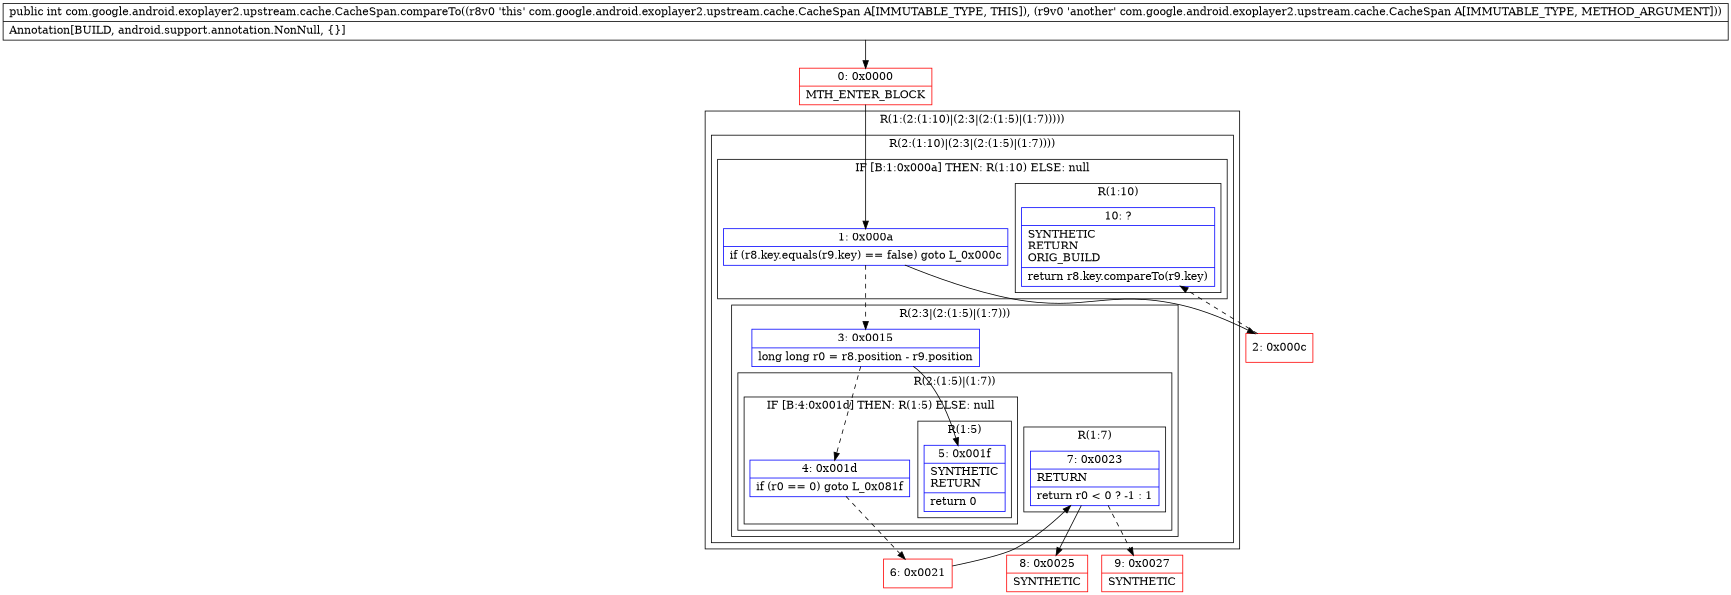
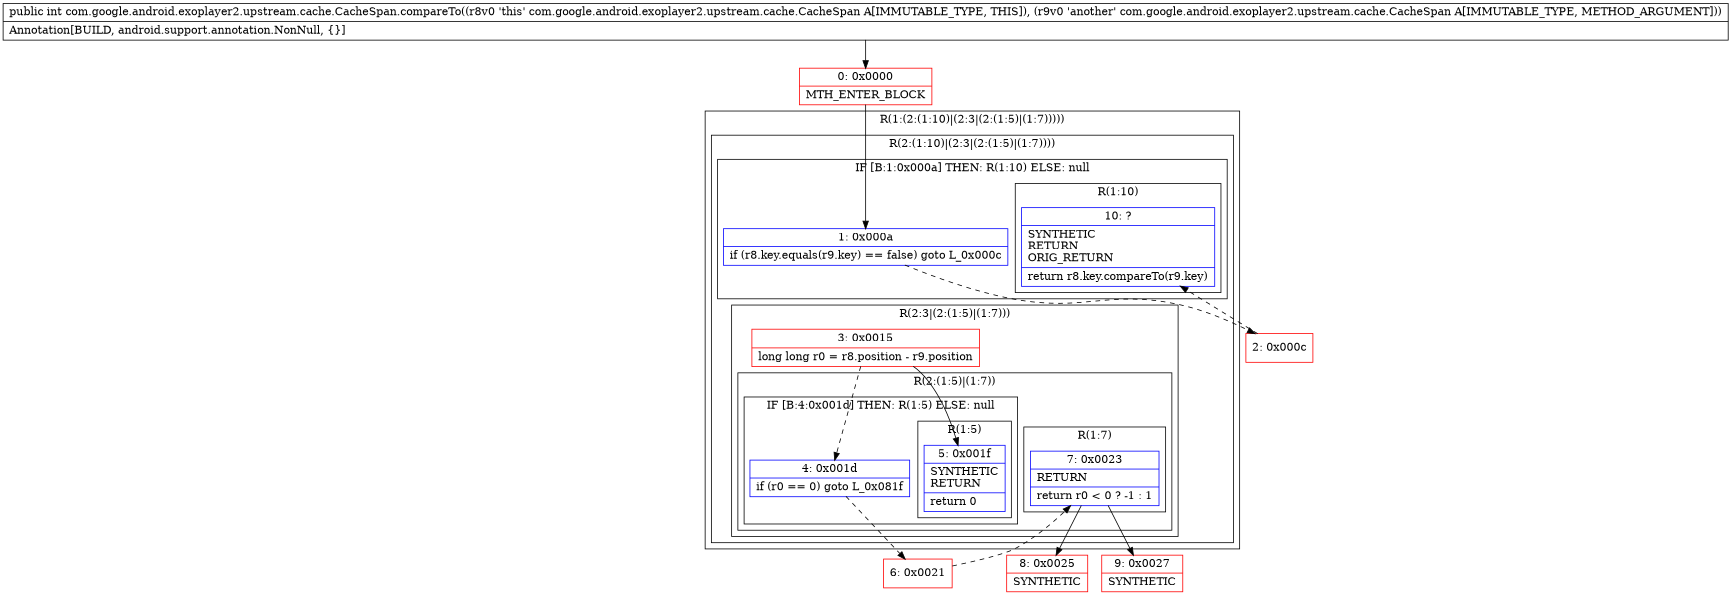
node "10: ?": text "ORIG_BUILD" -> "ORIG_RETURN"
edge "1: 0x000a" -> "3: 0x0015": removed
edge "1: 0x000a" -> "2: 0x000c": style solid -> dashed
node "3: 0x0015": color blue -> red
edge "7: 0x0023" -> "9: 0x0027": style dashed -> solid
edge "6: 0x0021" -> "7: 0x0023": style solid -> dashed
